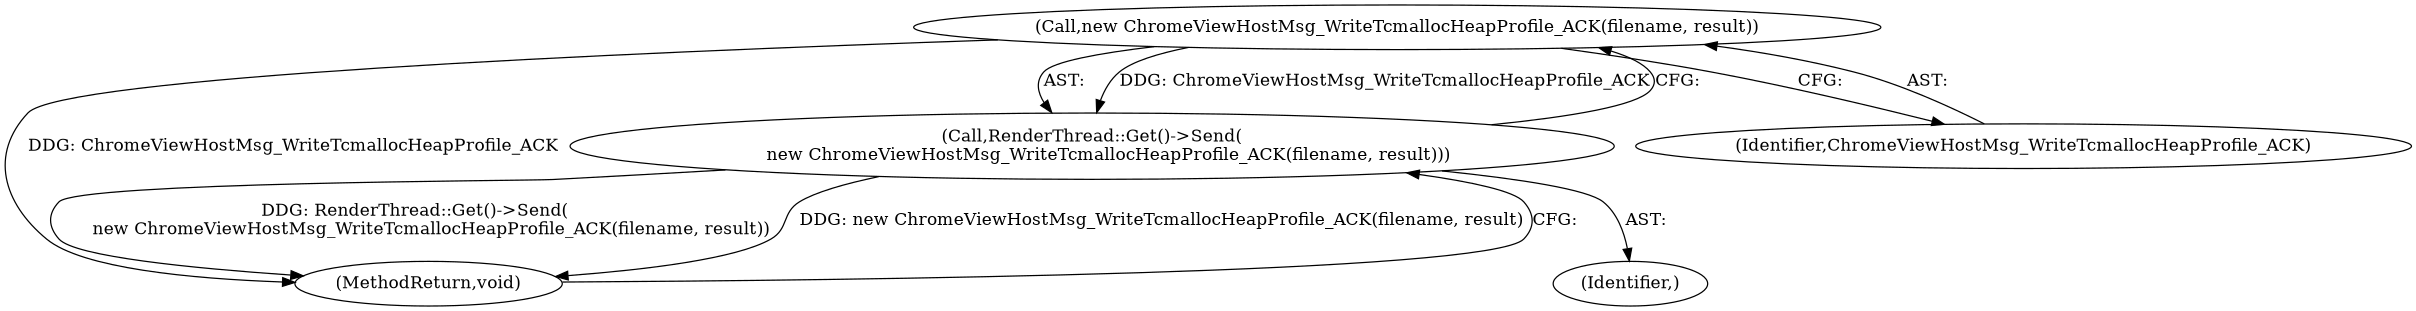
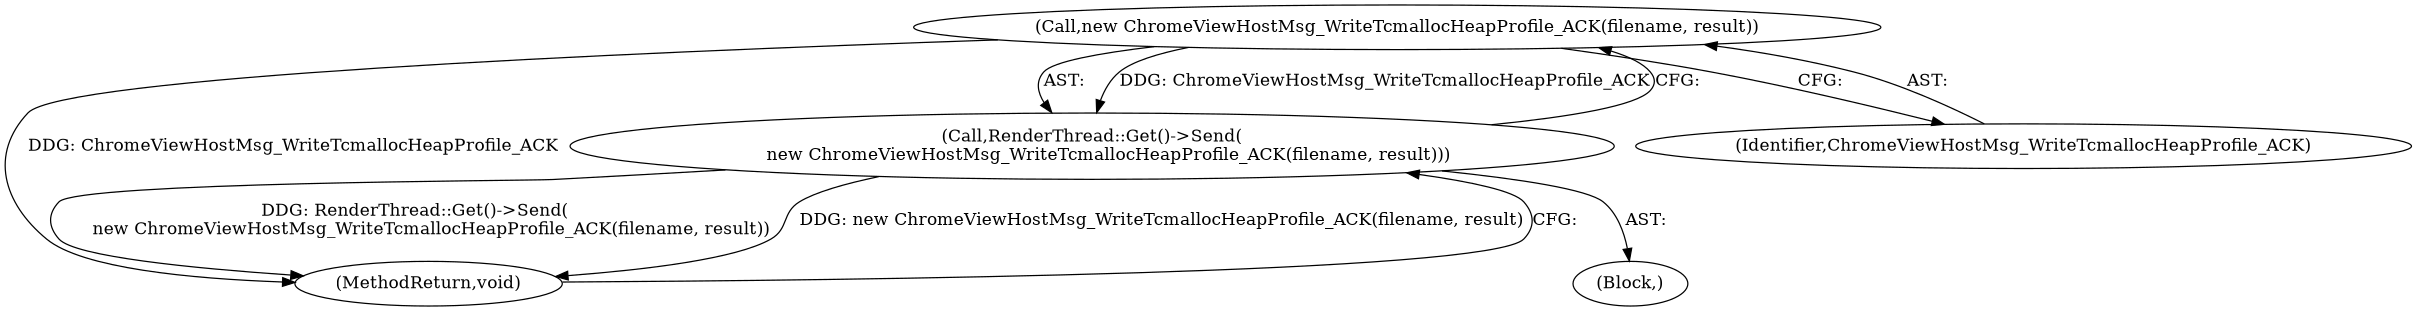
node "(Identifier,)": label "(Identifier,)" -> "(Block,)"
